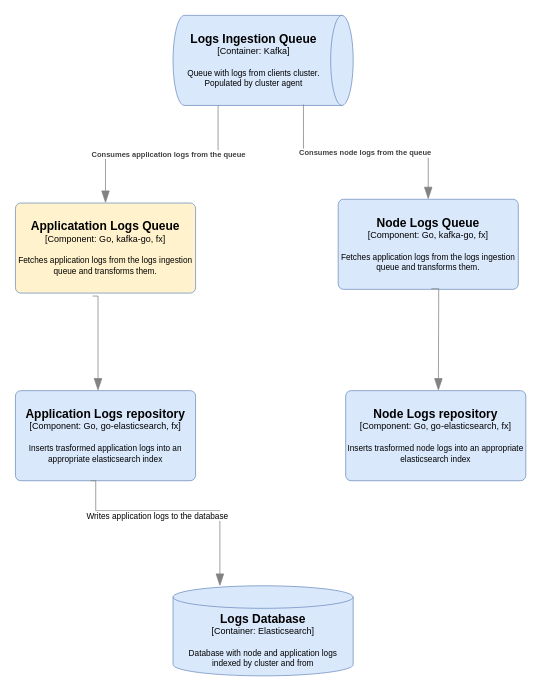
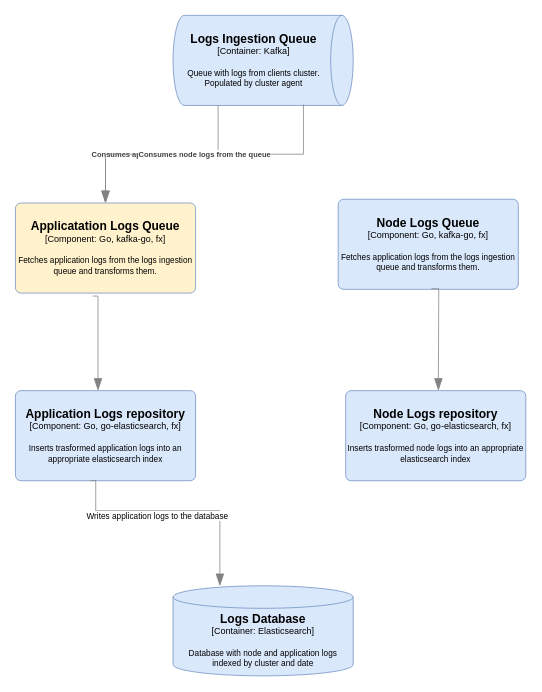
edge "Logs Ingestion Queue [Container: Kafka] Queue with logs from clients cluster. Populated by cluster agent" -> "Node Logs Queue [Component: Go, kafka-go, fx] Fetches application logs from the logs ingestion queue and transforms them.": now "Logs Ingestion Queue [Container: Kafka] Queue with logs from clients cluster. Populated by cluster agent" -> "Applicatation Logs Queue [Component: Go, kafka-go, fx] Fetches application logs from the logs ingestion queue and transforms them."
node "Logs Database [Container: Elasticsearch] Database with node and application logs indexed by cluster and from": label "Logs Database [Container: Elasticsearch] Database with node and application logs indexed by cluster and from" -> "Logs Database [Container: Elasticsearch] Database with node and application logs indexed by cluster and date"
